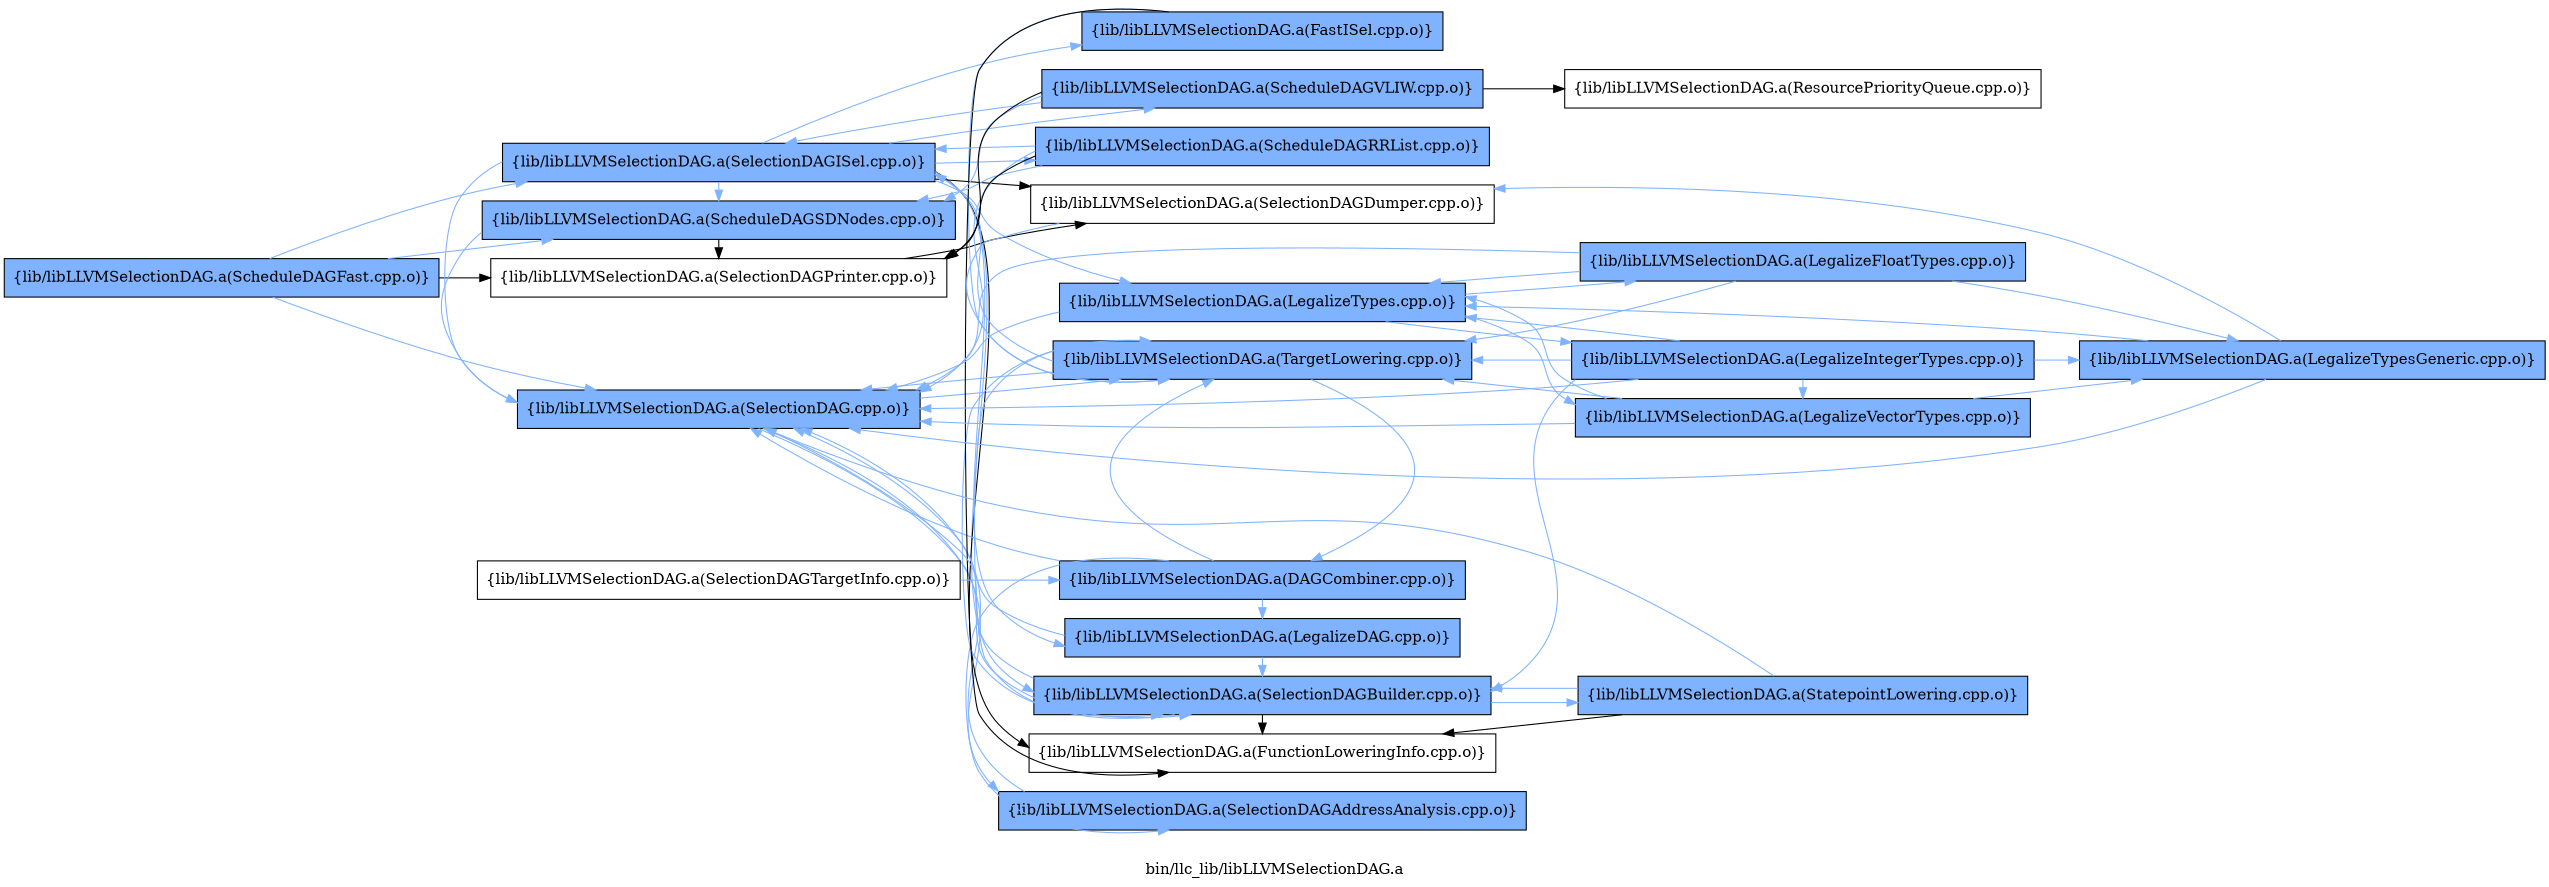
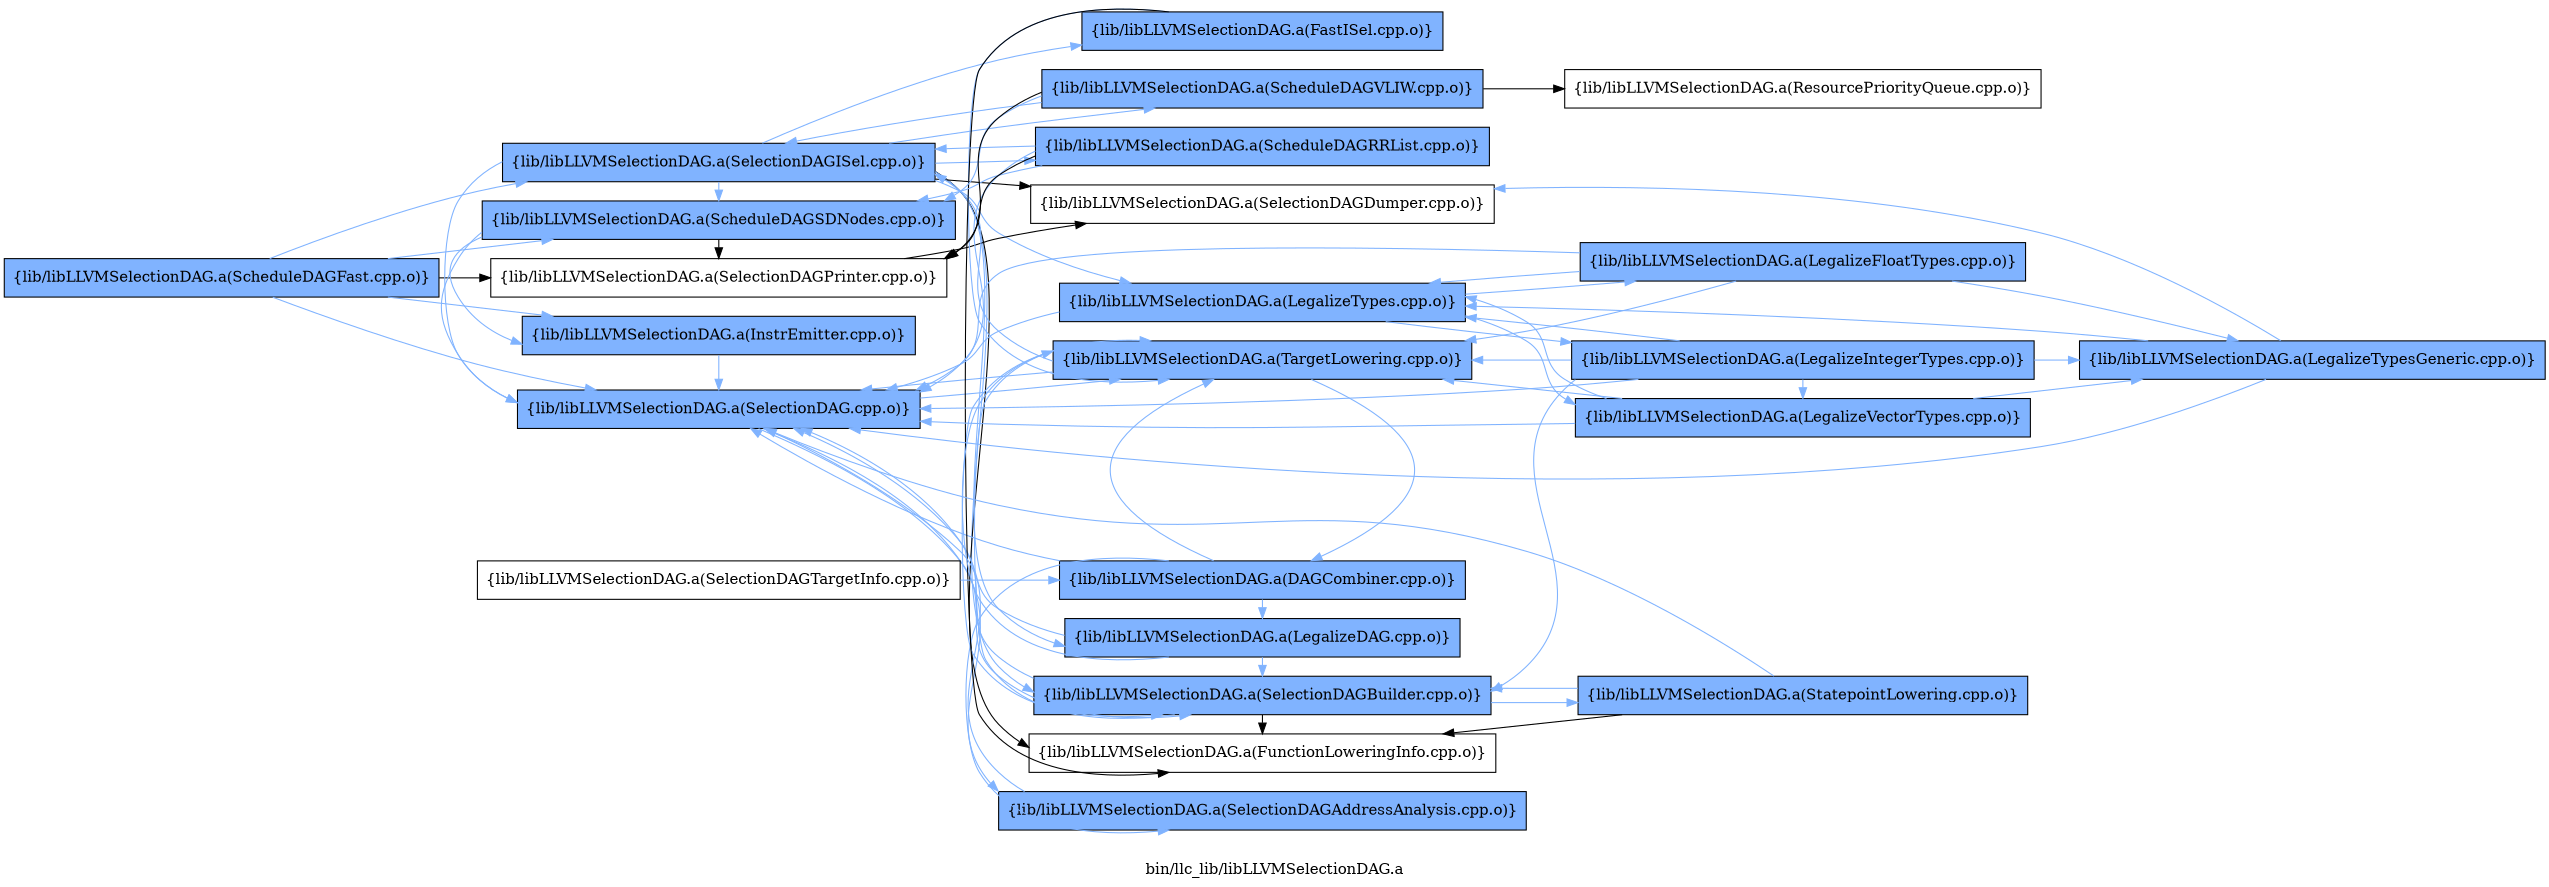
edge "{lib/libLLVMSelectionDAG.a(SelectionDAGDumper.cpp.o)}" -> "{lib/libLLVMSelectionDAG.a(TargetLowering.cpp.o)}": now "{lib/libLLVMSelectionDAG.a(LegalizeDAG.cpp.o)}" -> "{lib/libLLVMSelectionDAG.a(TargetLowering.cpp.o)}"
node "{lib/libLLVMSelectionDAG.a(InstrEmitter.cpp.o)}": added
